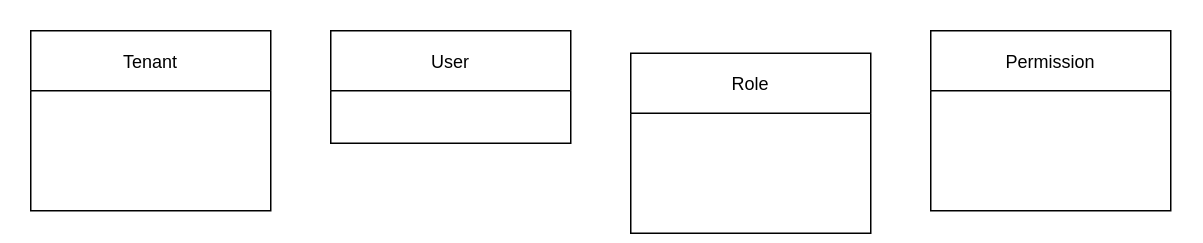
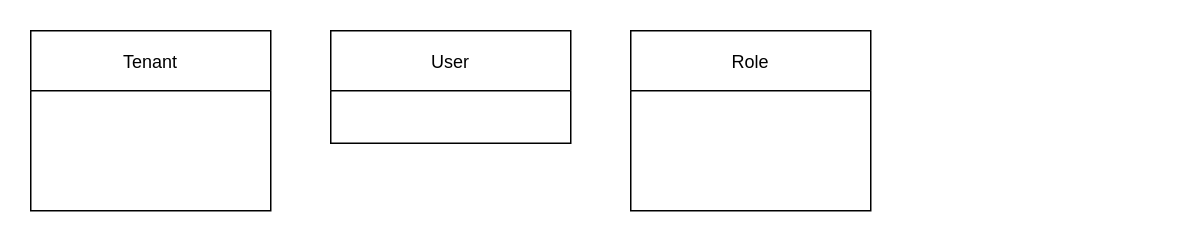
node "Permission": removed
node "Role": moved (751, 143) -> (751, 121)
